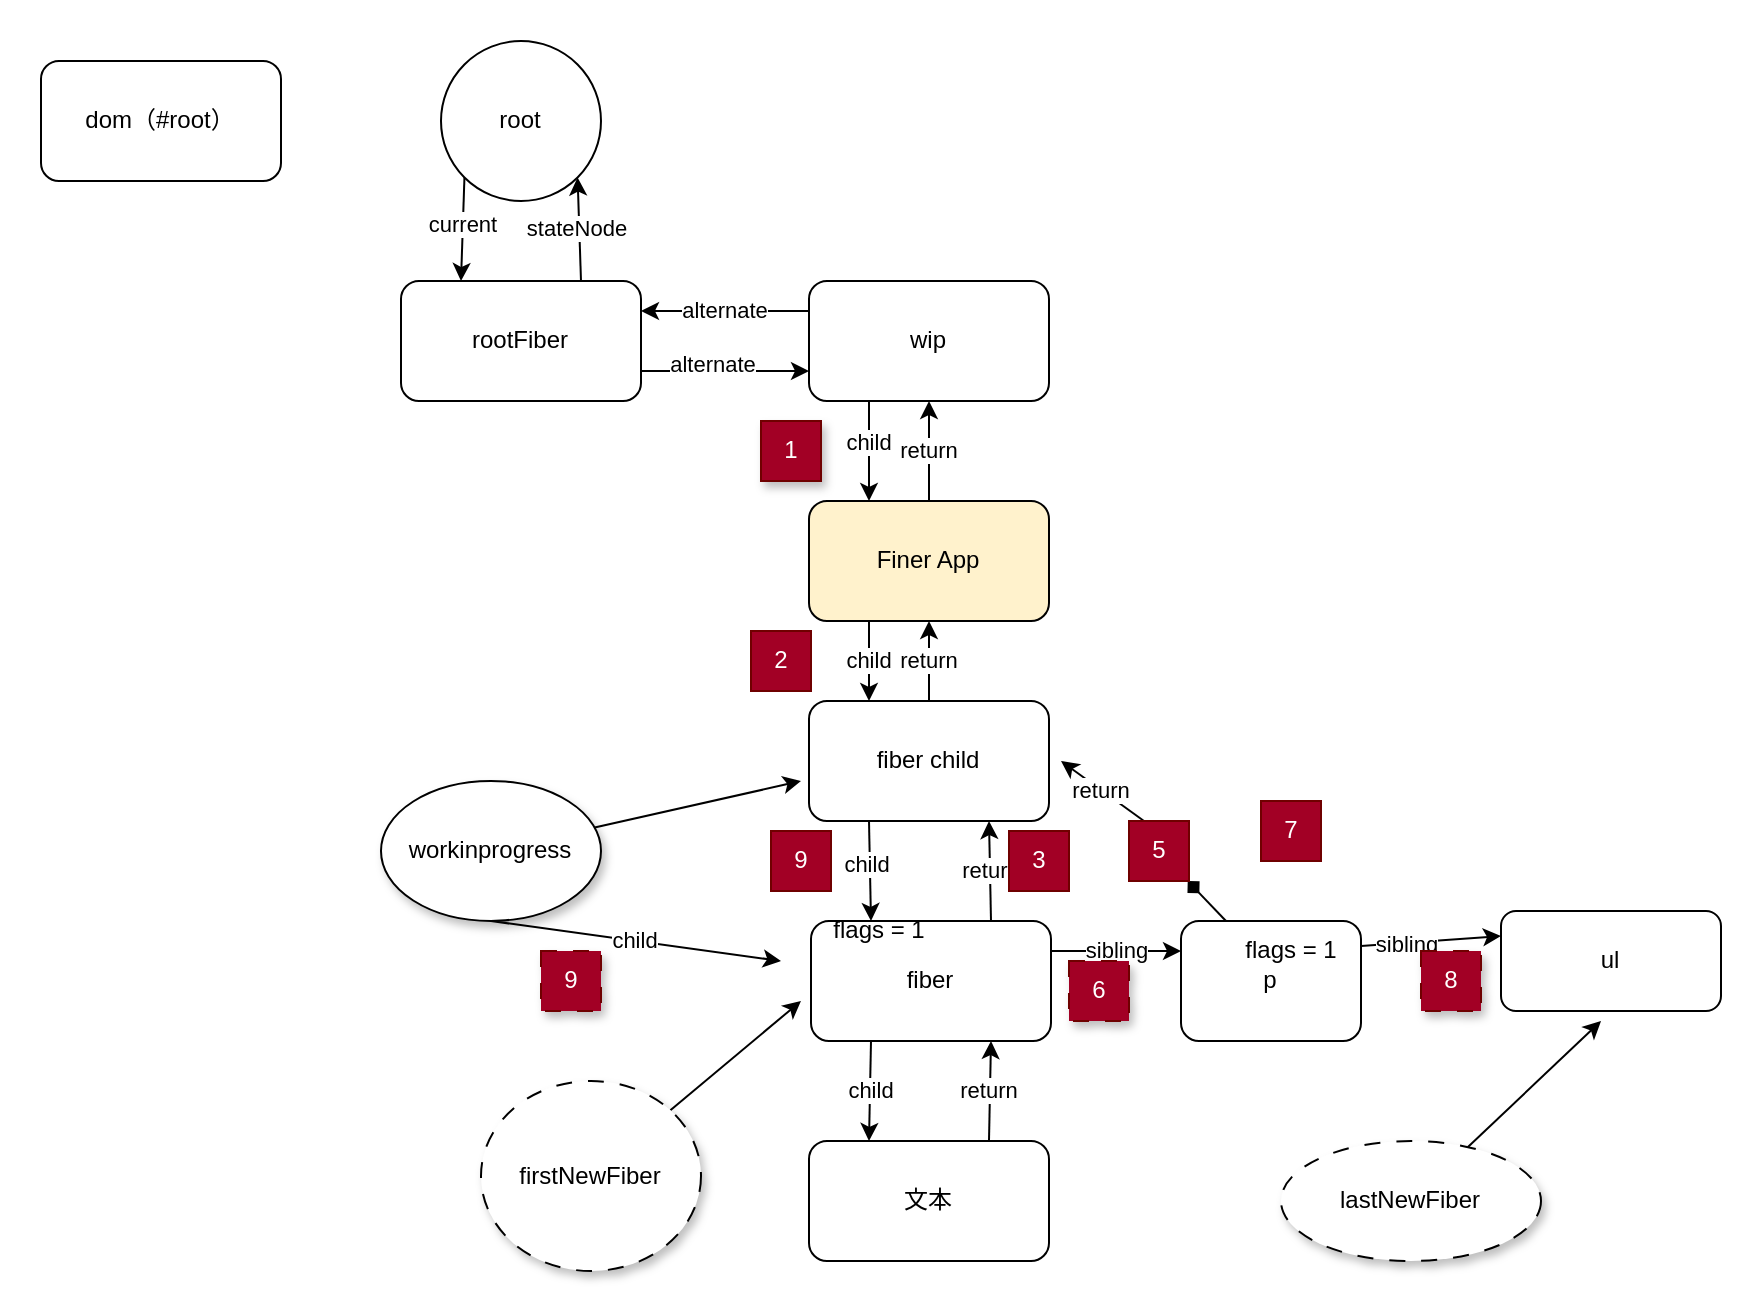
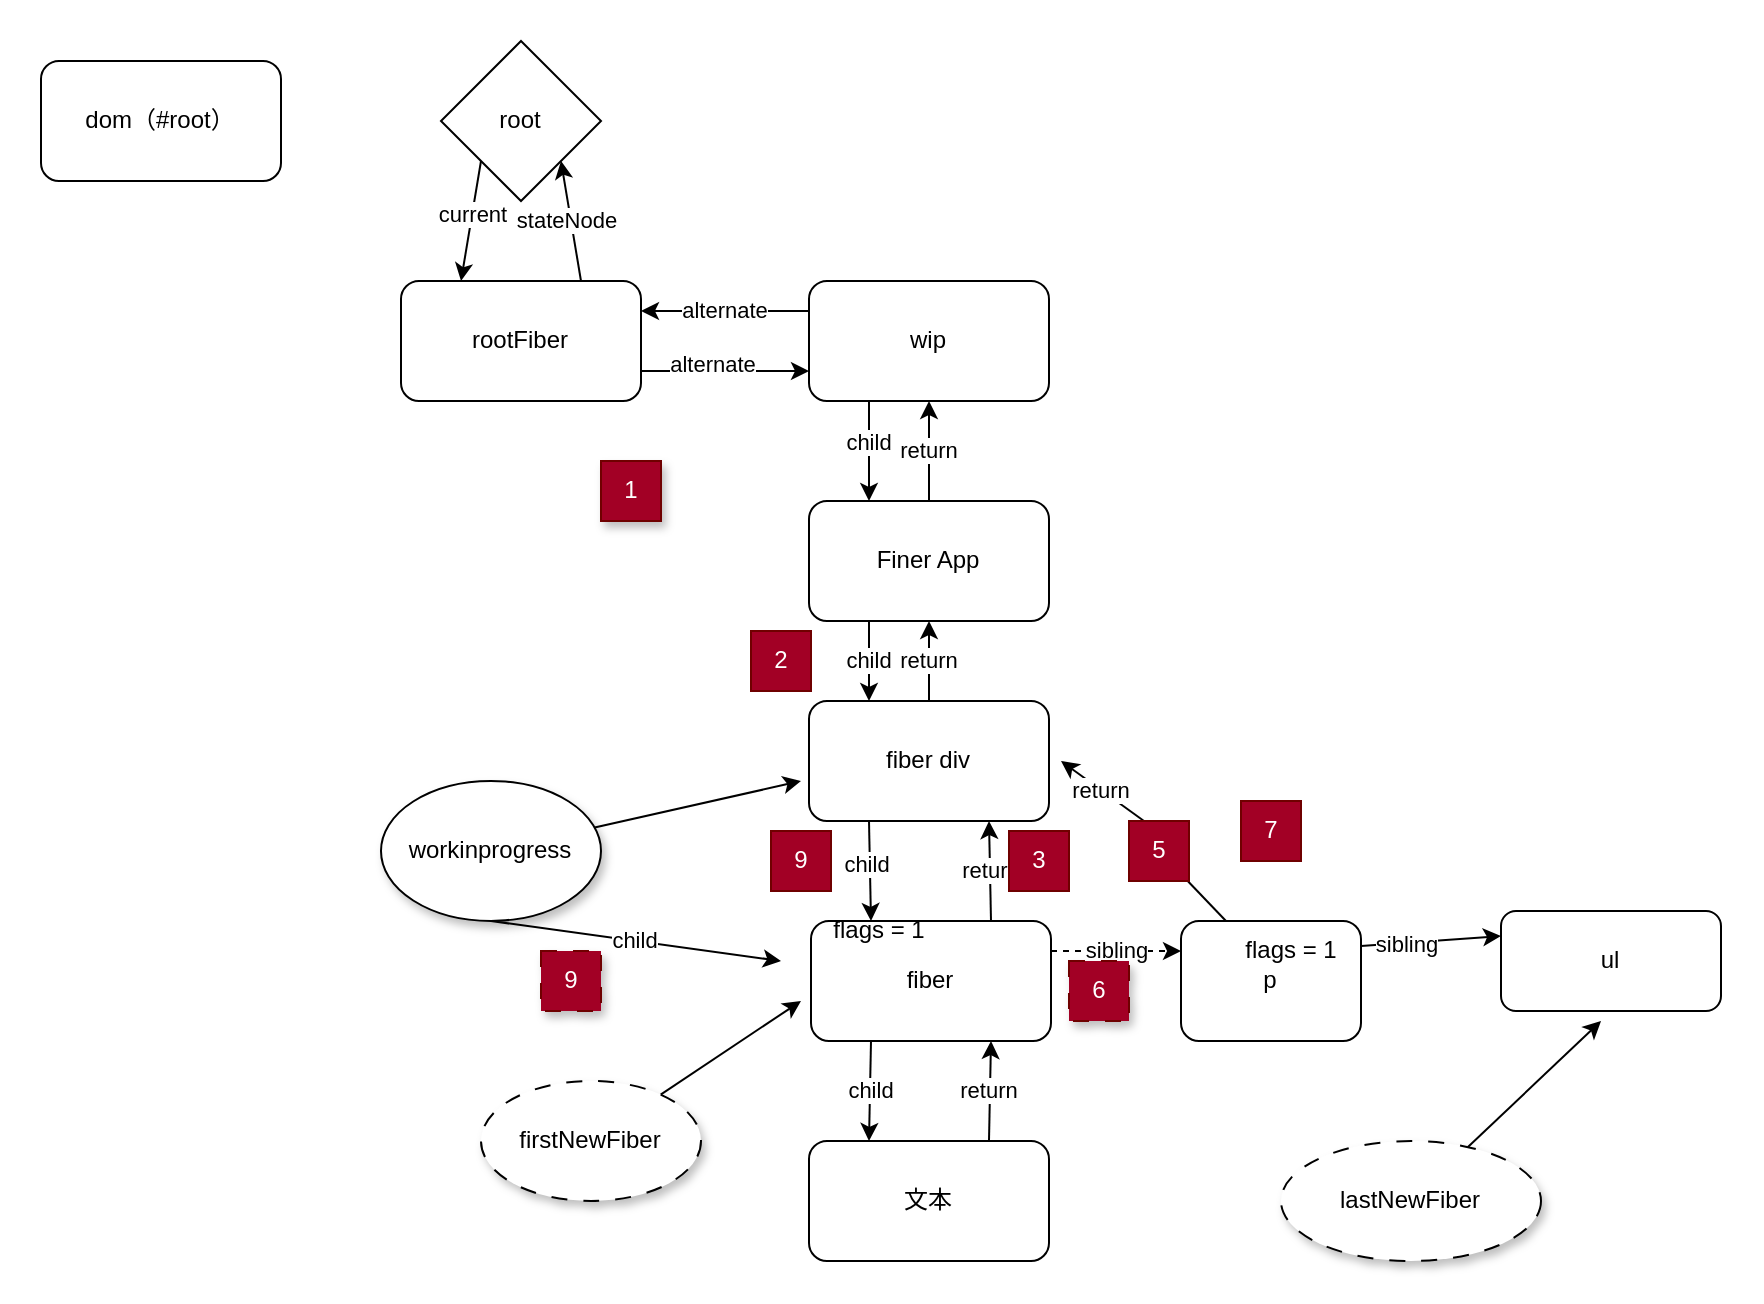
node "root": shape ellipse -> diamond
node "1": moved (791, 451) -> (631, 491)
node "Finer App": fillcolor #fff2cc -> #ffffff
node "fiber child": label "fiber child" -> "fiber div"
node "7": moved (1291, 831) -> (1271, 831)
edge "p" -> "5": arrowhead diamond -> none
edge "fiber" -> "p": style solid -> dashed
node "8": removed
node "firstNewFiber": size 220x190 -> 220x120
